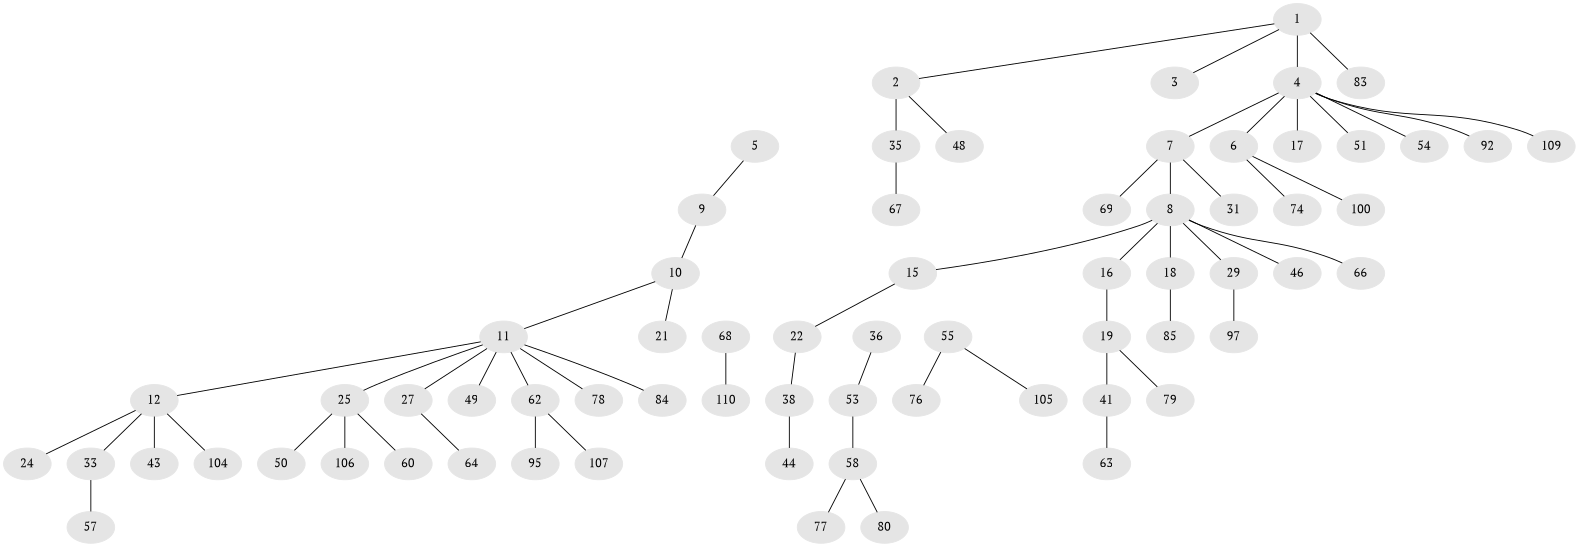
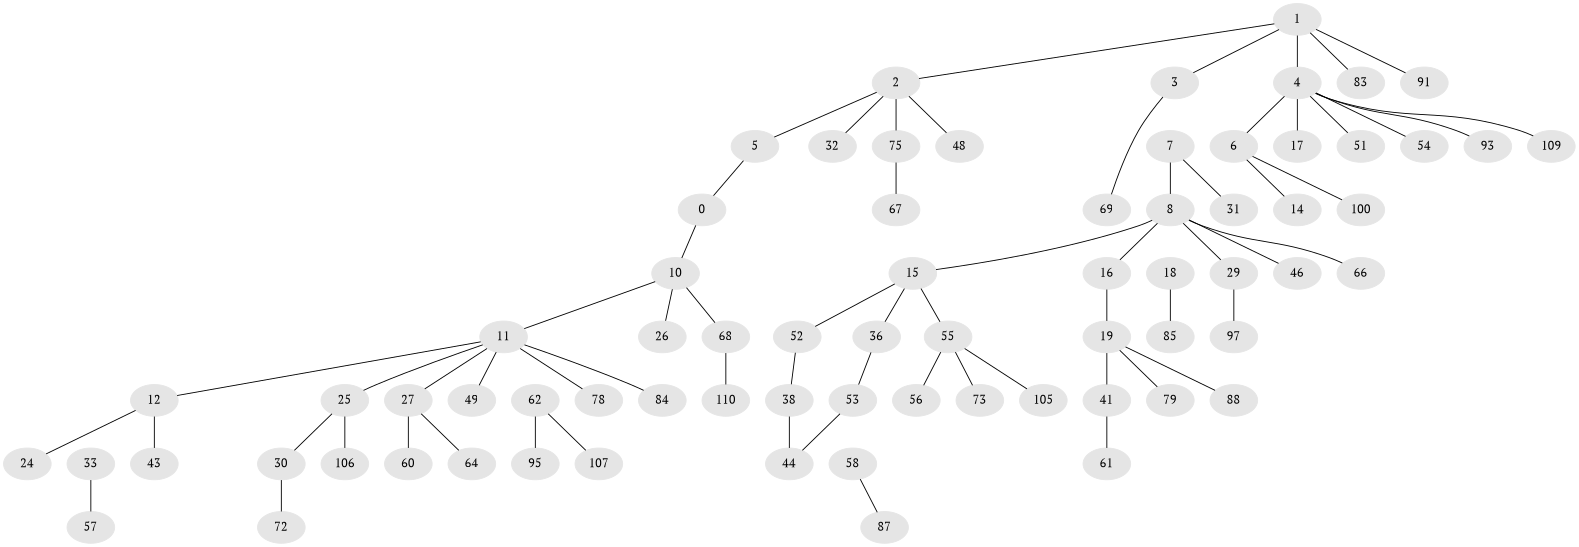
node "91": added
edge "2" -- "5": added
edge "4" -- "7": removed
node "32": added
node "35": label "35" -> "75"
node "92": label "92" -> "93"
edge "7" -- "69": now "3" -- "69"
node "9": label "9" -> "0"
node "74": label "74" -> "14"
edge "8" -- "18": removed
edge "10" -- "68": added
edge "15" -- "36": added
edge "15" -- "55": added
node "21": label "21" -> "26"
node "22": label "22" -> "52"
edge "11" -- "62": removed
node "76": label "76" -> "56"
node "73": added
node "88": added
edge "12" -- "33": removed
edge "25" -- "60": now "27" -- "60"
edge "53" -- "58": now "53" -- "44"
node "104": removed
node "50": label "50" -> "30"
node "63": label "63" -> "61"
node "72": added
node "77": removed
node "80": label "80" -> "87"
